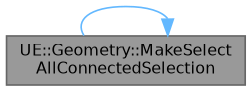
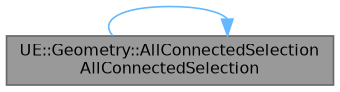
node "UE::Geometry::MakeSelect AllConnectedSelection": label "UE::Geometry::MakeSelect AllConnectedSelection" -> "UE::Geometry::AllConnectedSelection AllConnectedSelection"
